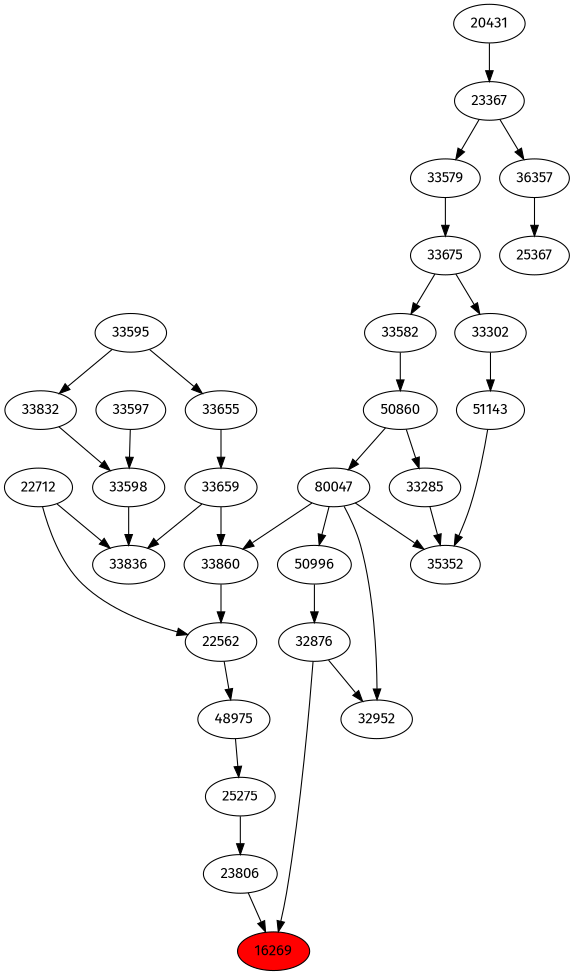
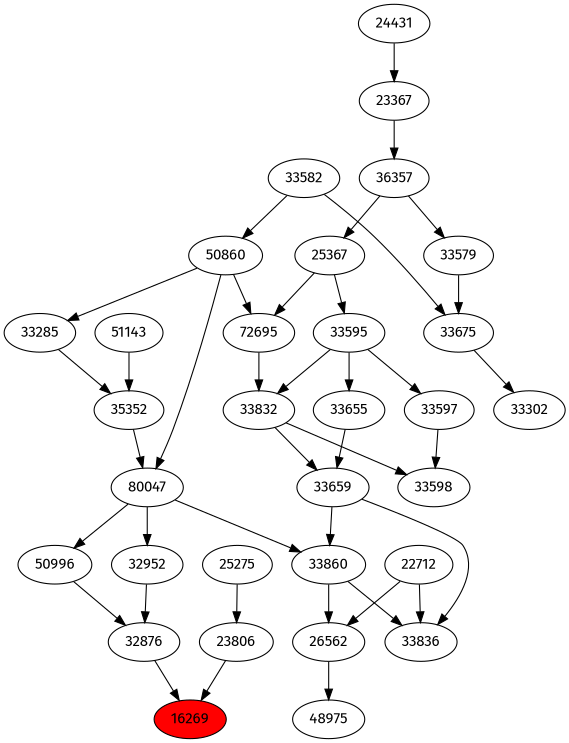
node "20431": label "20431" -> "24431"
edge "23367" -> "33579": now "36357" -> "33579"
edge "25367" -> "33595": added
edge "33675" -> "33582": reversed
node "72695": added
edge "33302" -> "51143": removed
edge "33595" -> "33597": added
edge "33832" -> "33659": added
edge "33598" -> "33836": now "33860" -> "33836"
edge "80047" -> "35352": reversed
node "22562": label "22562" -> "26562"
edge "32876" -> "32952": reversed
edge "48975" -> "25275": removed
